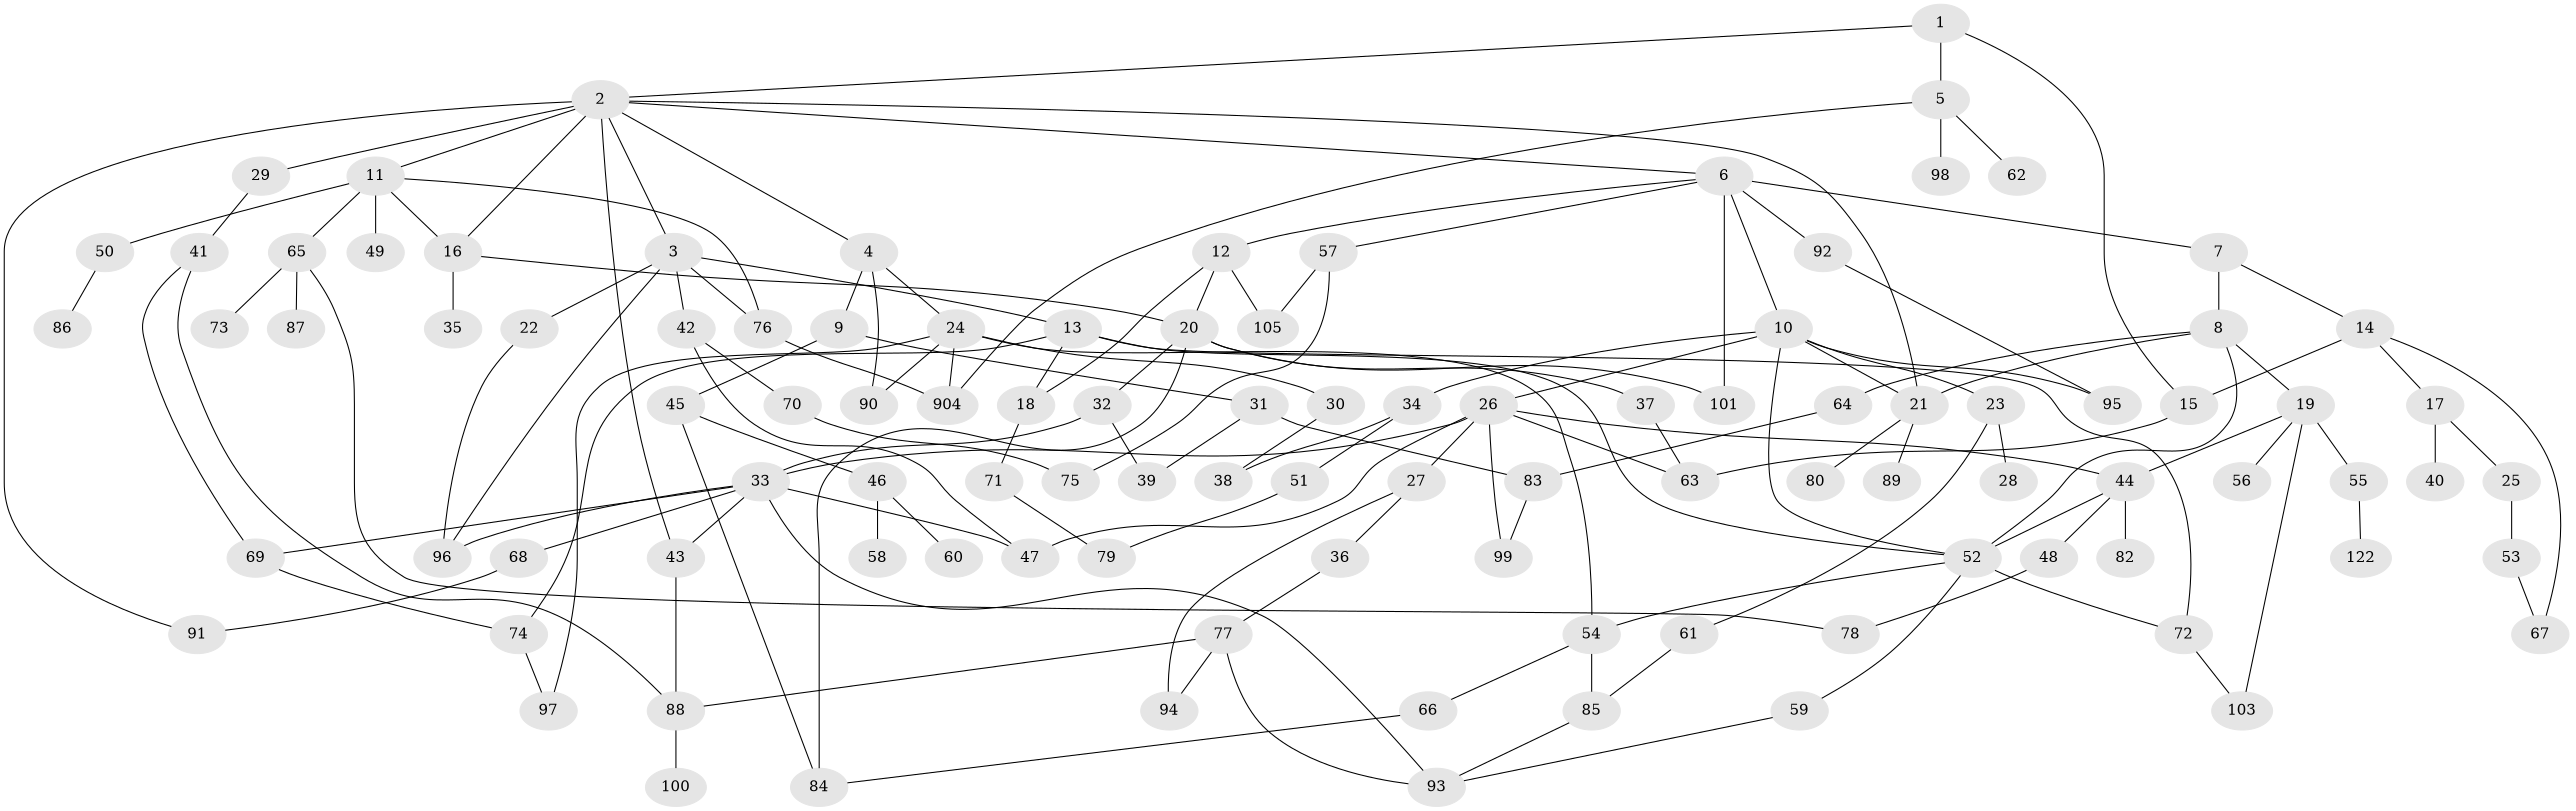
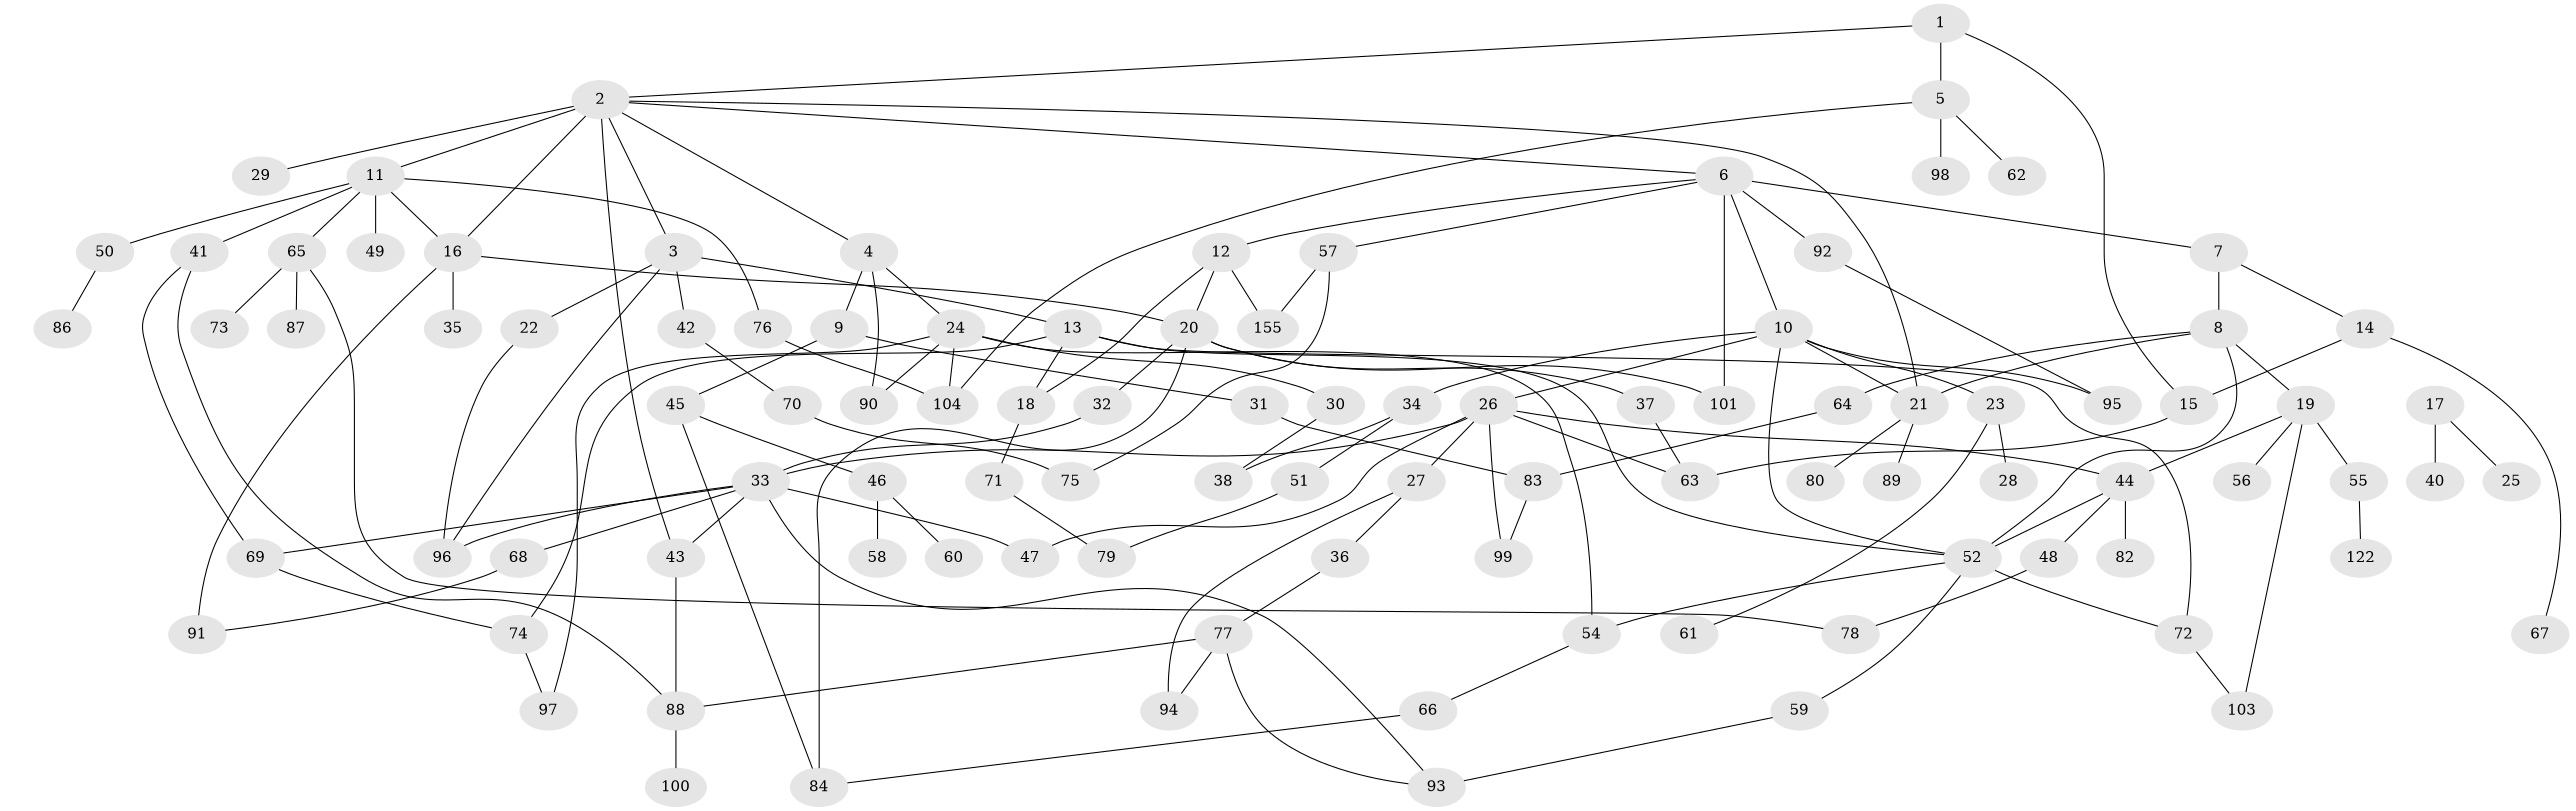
edge "2" -- "91": now "16" -- "91"
edge "29" -- "41": now "11" -- "41"
edge "3" -- "76": removed
node "105": label "105" -> "155"
edge "14" -- "17": removed
node "904": label "904" -> "104"
edge "42" -- "47": removed
node "39": removed
node "53": removed
node "85": removed
